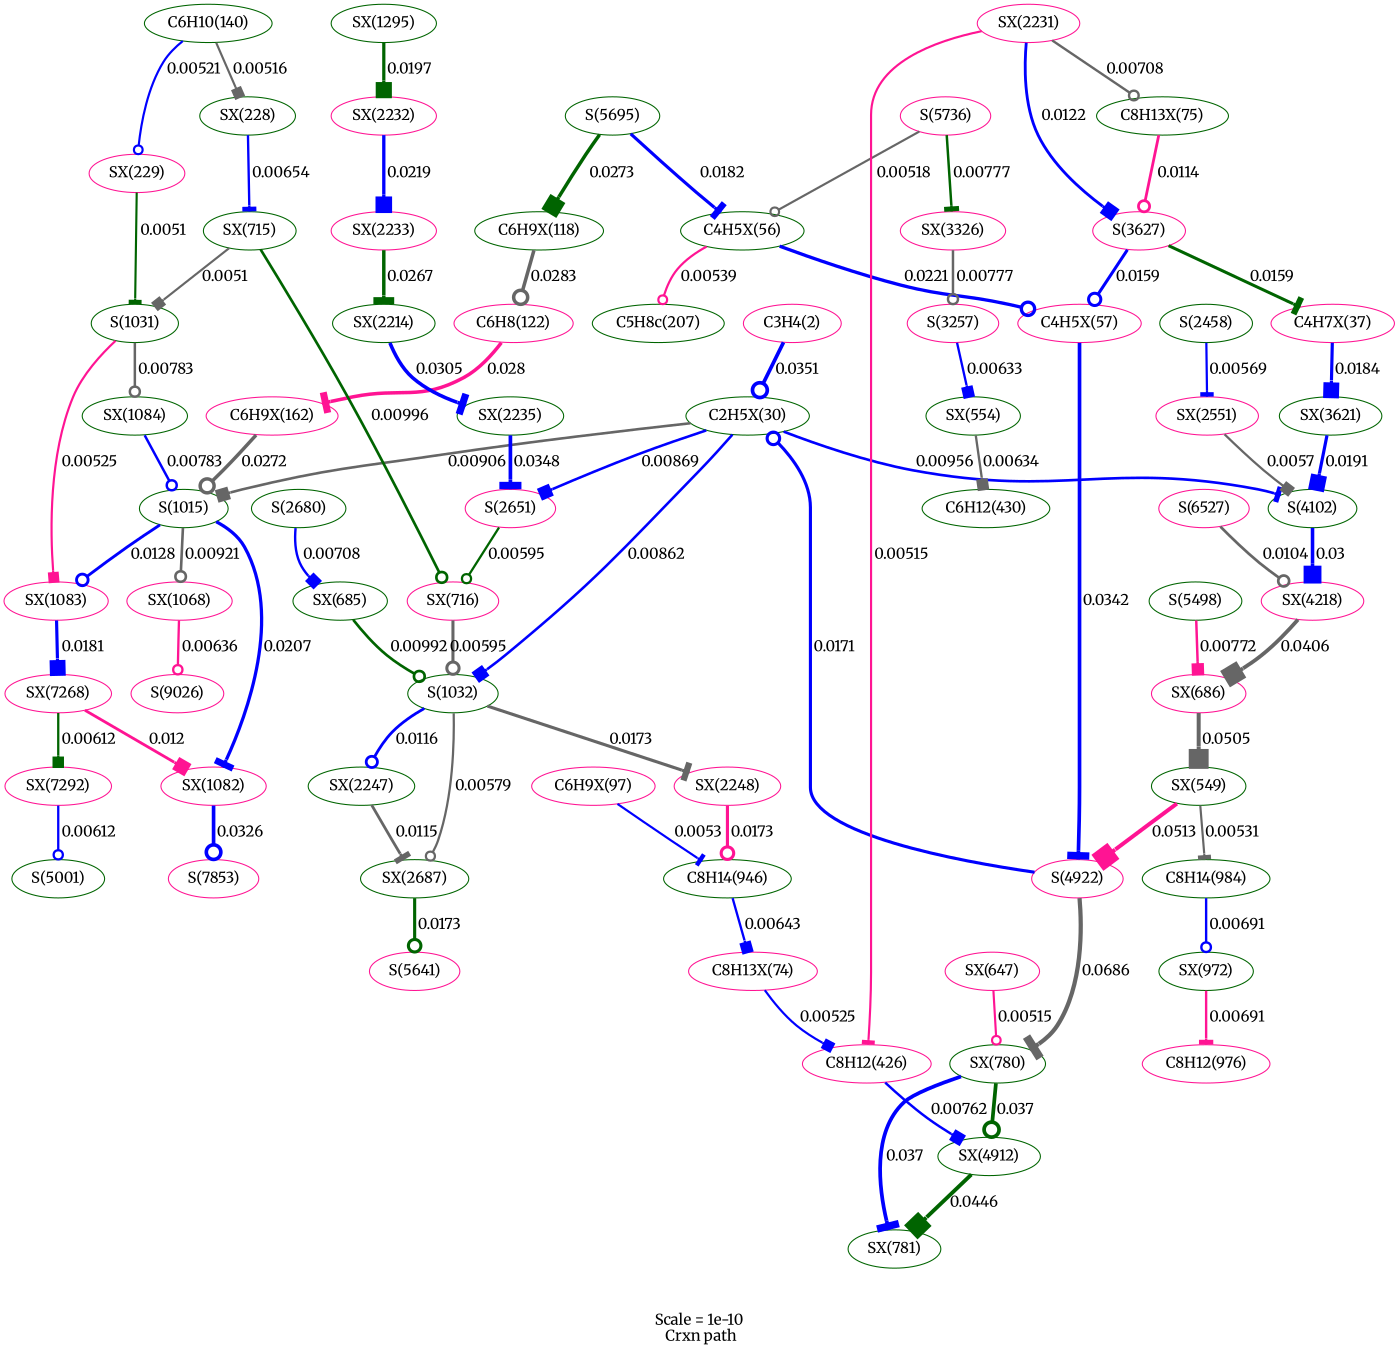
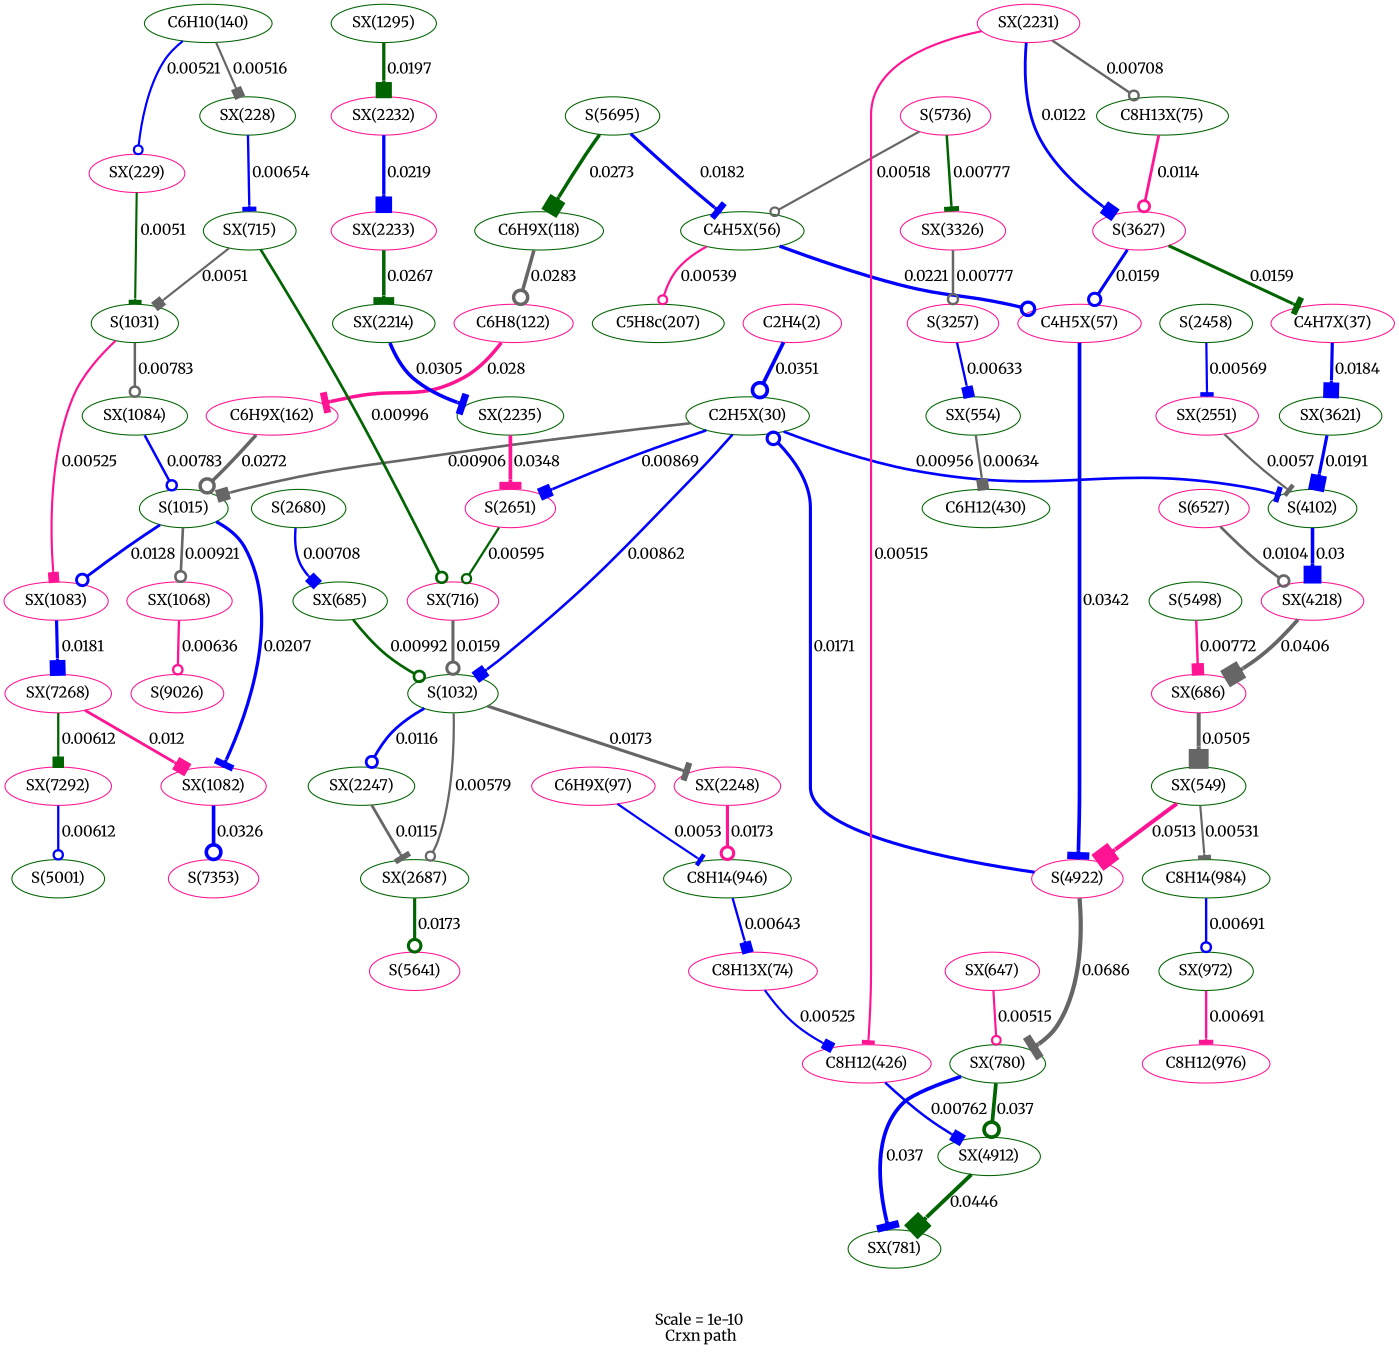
node "C3H4(2)": label "C3H4(2)" -> "C2H4(2)"
edge "SX(2235)" -> "S(2651)": color blue -> deeppink
edge "SX(2551)" -> "S(4102)": arrowhead box -> tee
edge "SX(716)" -> "S(1032)": label " 0.00595" -> " 0.0159"
node "S(7853)": label "S(7853)" -> "S(7353)"
